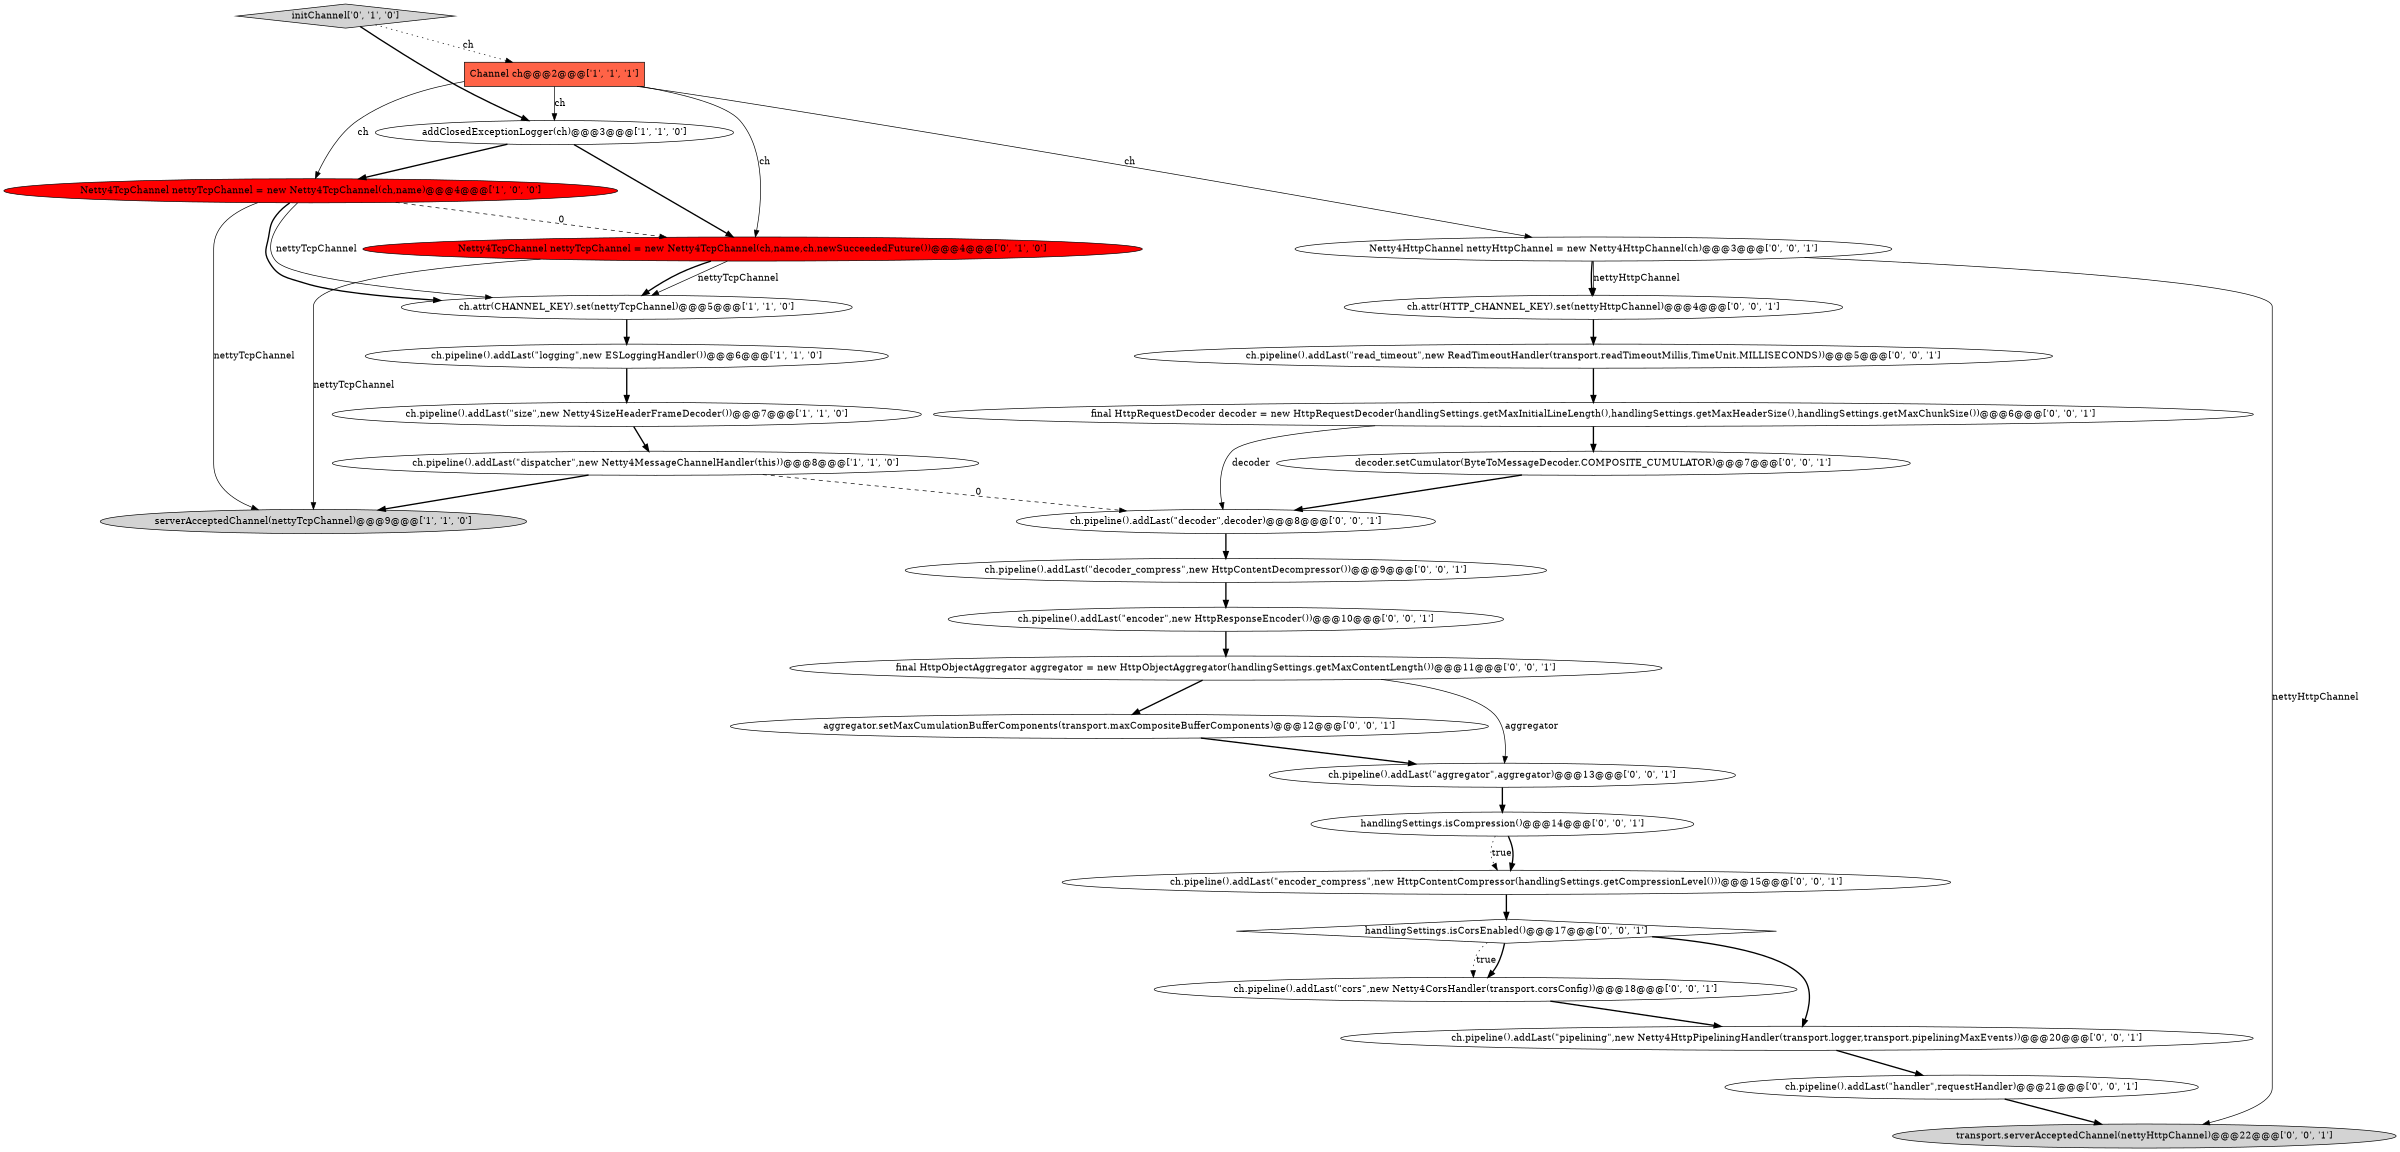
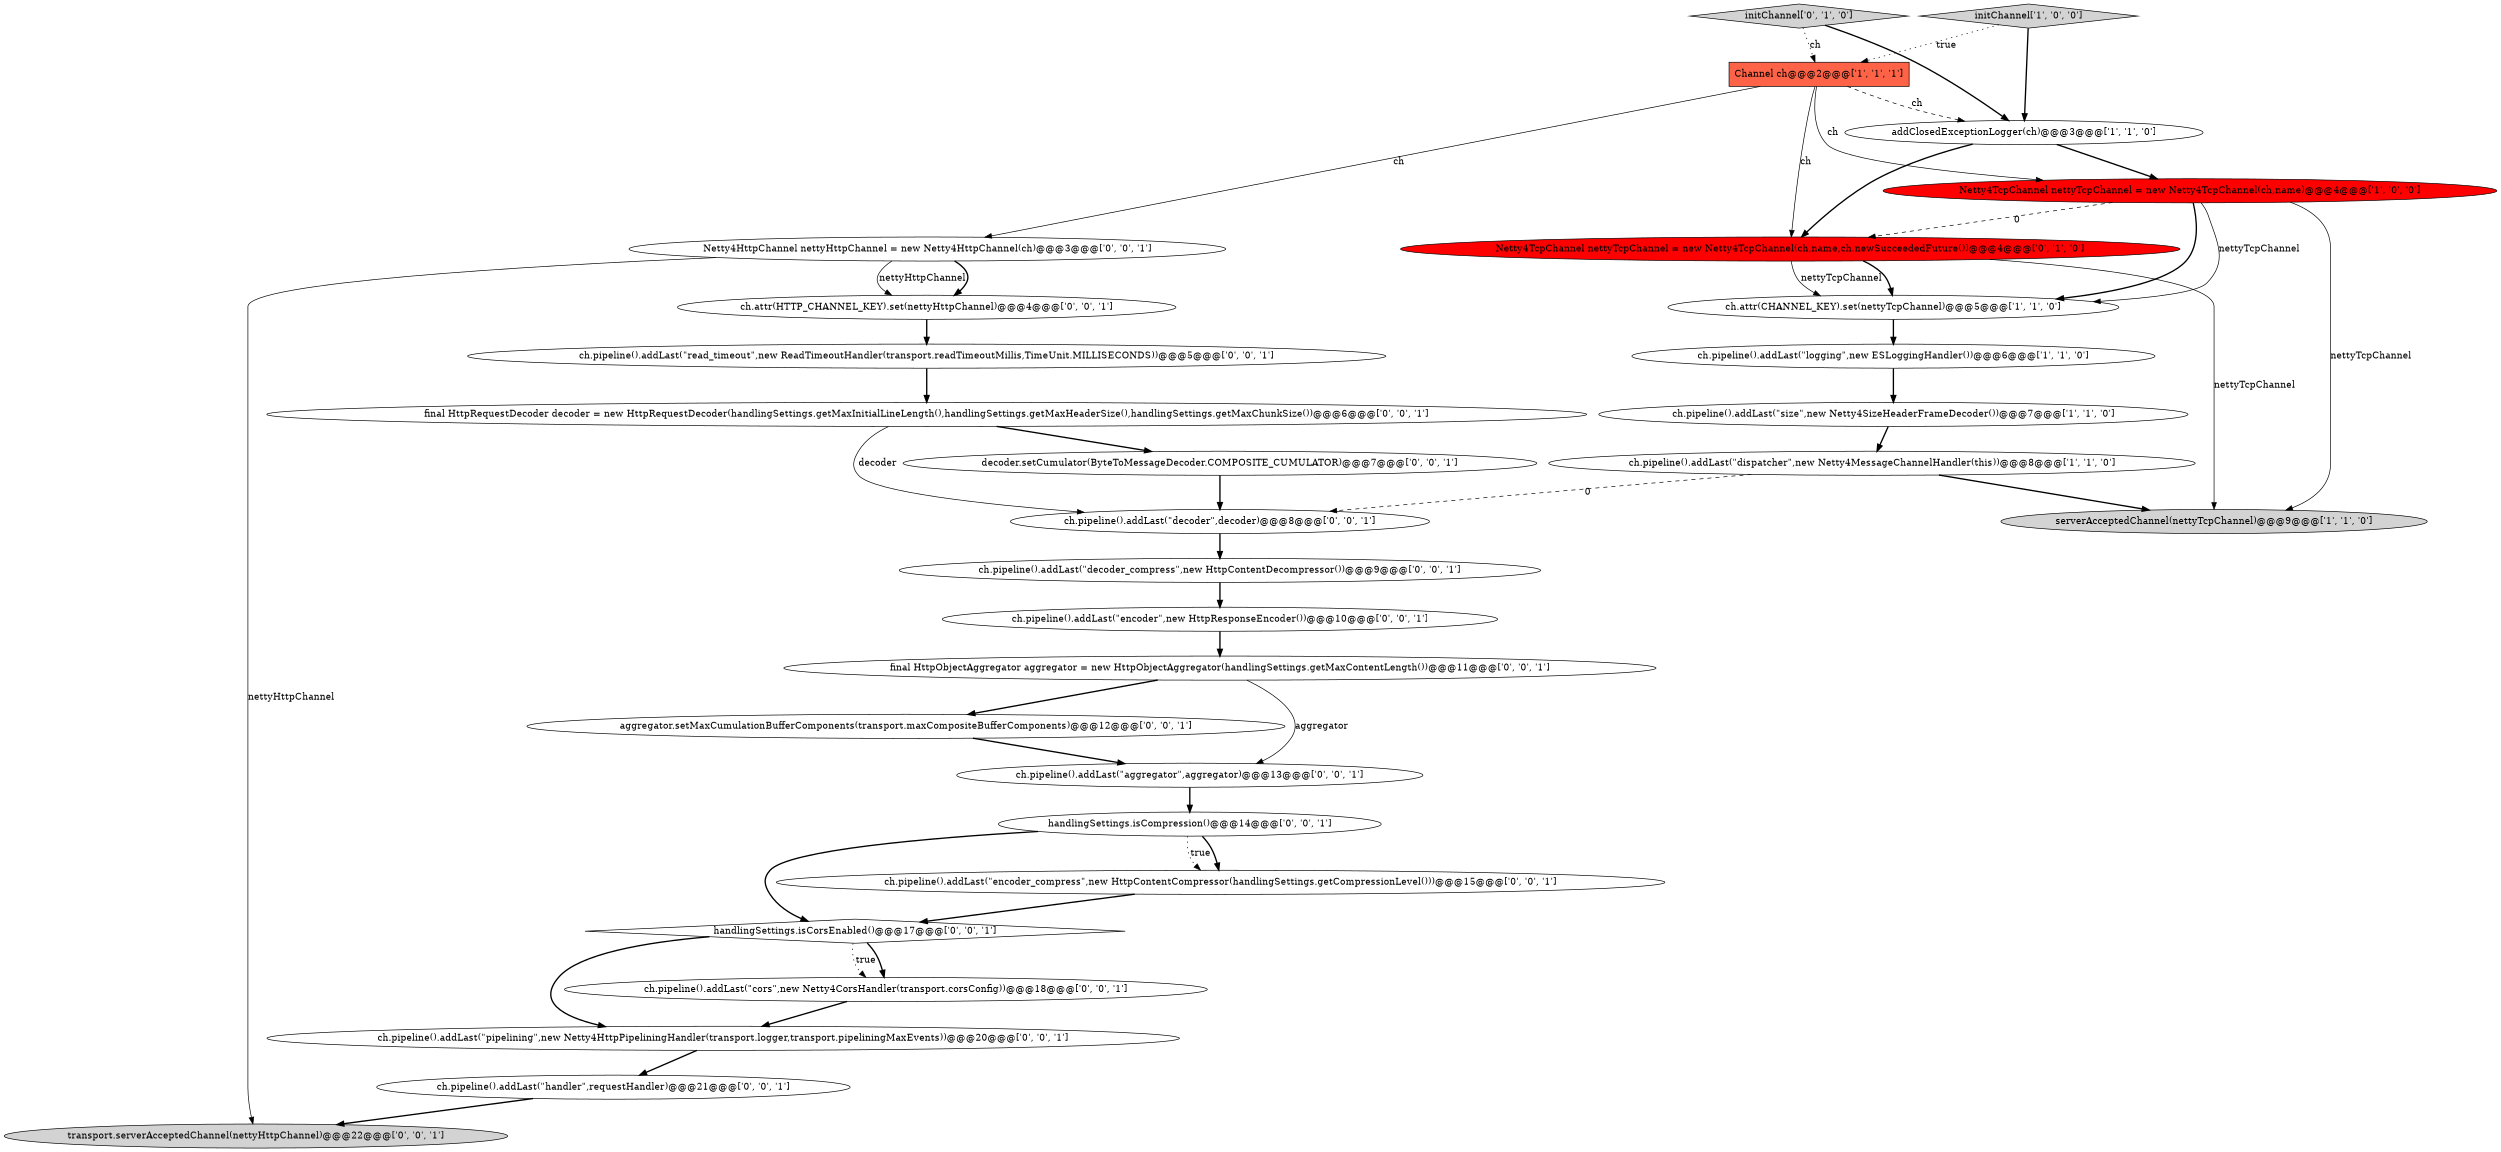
node "initChannel['1', '0', '0']": added
edge "Channel ch@@@2@@@['1', '1', '1']" -> "addClosedExceptionLogger(ch)@@@3@@@['1', '1', '0']": style solid -> dashed
edge "handlingSettings.isCompression()@@@14@@@['0', '0', '1']" -> "handlingSettings.isCorsEnabled()@@@17@@@['0', '0', '1']": added
